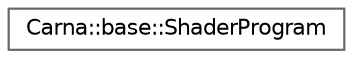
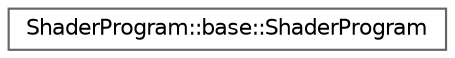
node "Carna::base::ShaderProgram": label "Carna::base::ShaderProgram" -> "ShaderProgram::base::ShaderProgram"
